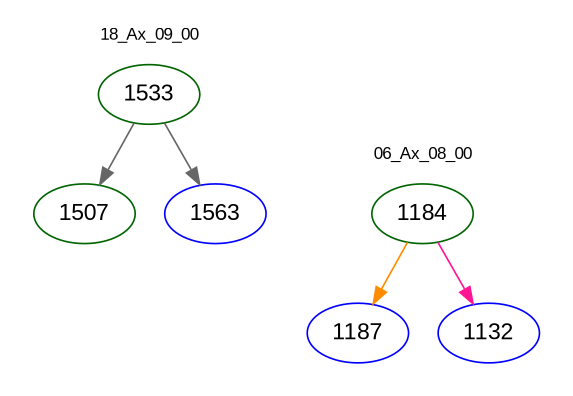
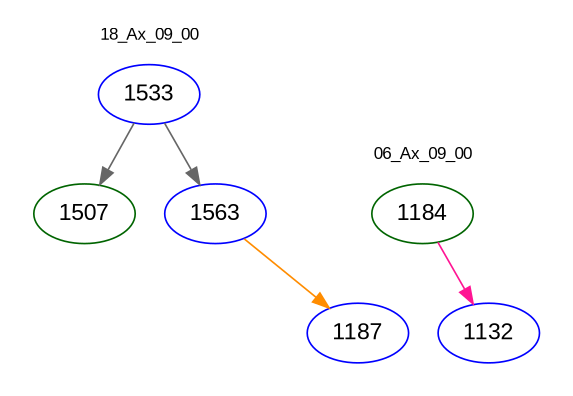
node "1533": color darkgreen -> blue
cluster "06_Ax_08_00": label "06_Ax_08_00" -> "06_Ax_09_00"
edge "1184" -> "1187": now "1563" -> "1187"
